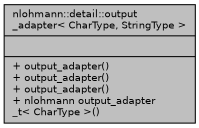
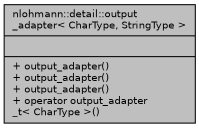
node "nlohmann::detail::output": text "+ nlohmann output_adapter" -> "+ operator output_adapter"
